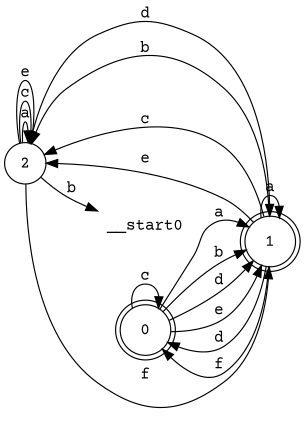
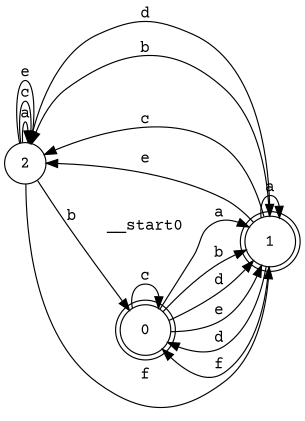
edge "2" -> "__start0": now "2" -> "0"
